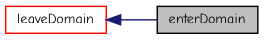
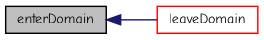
edge "enterDomain" -> "leaveDomain": reversed
